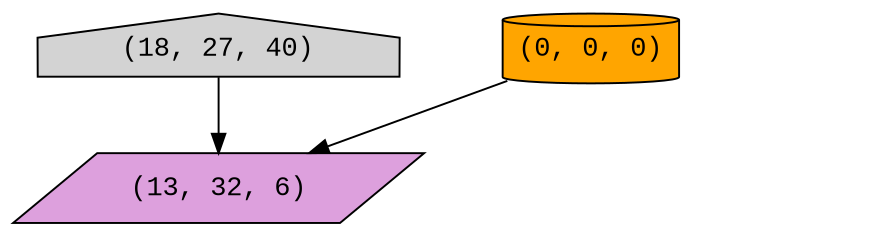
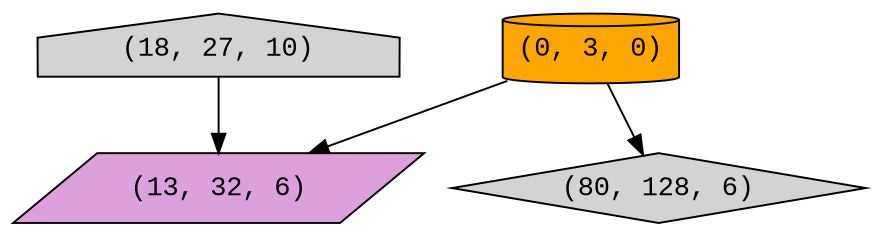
node "(18, 27, 40)": label "(18, 27, 40)" -> "(18, 27, 10)"
node "(0, 0, 0)": label "(0, 0, 0)" -> "(0, 3, 0)"
node "(80, 128, 6)": added
